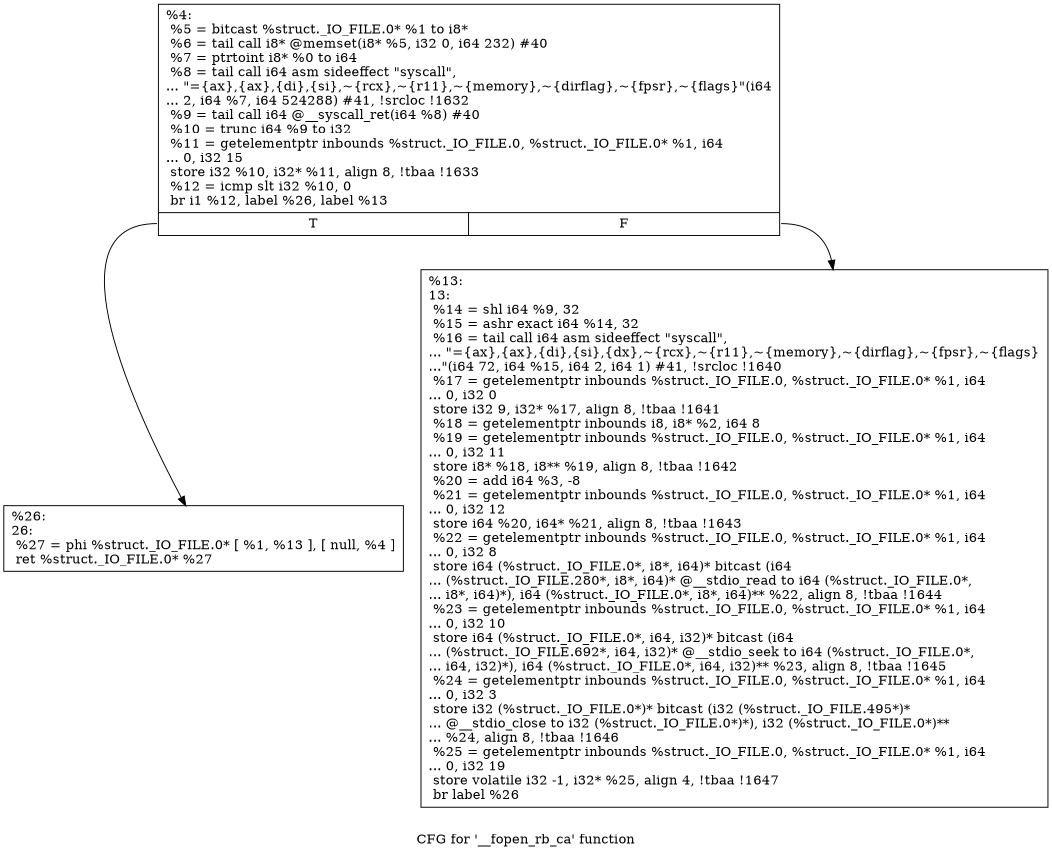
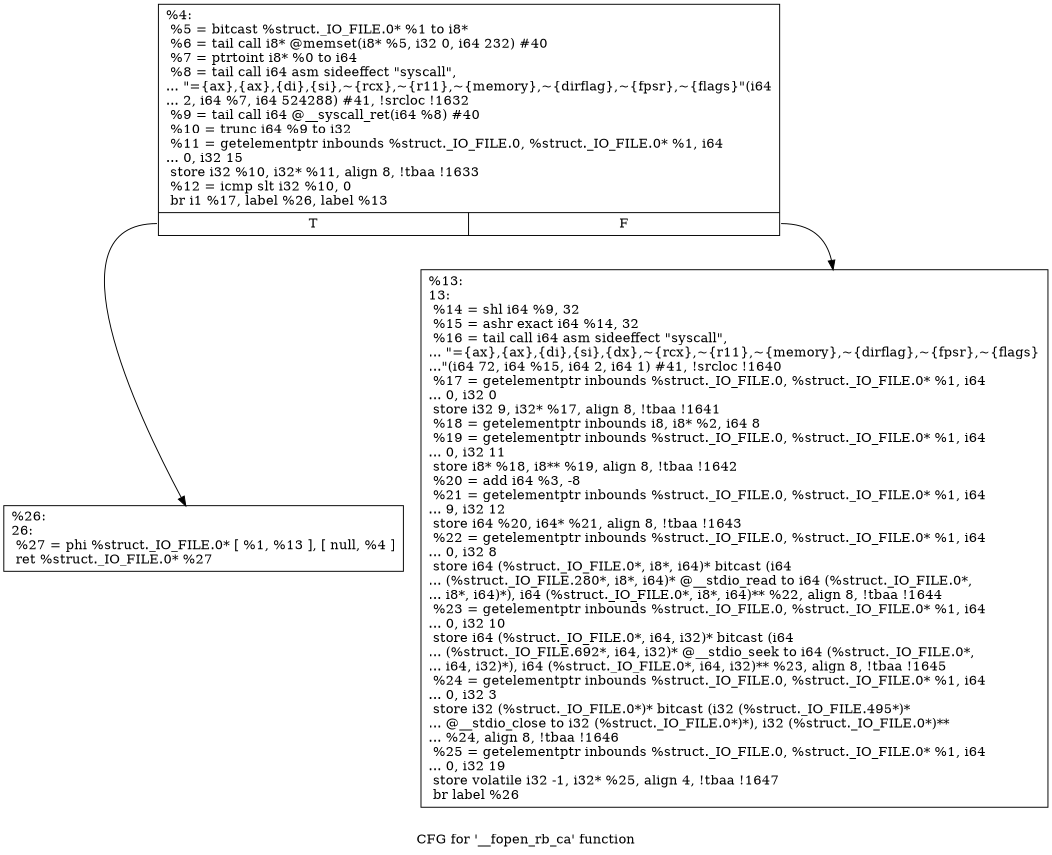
node "%4:": text "br i1 %12, label %26, label %13" -> "br i1 %17, label %26, label %13"
node "%13:": text "... 0, i32 12" -> "... 9, i32 12"
